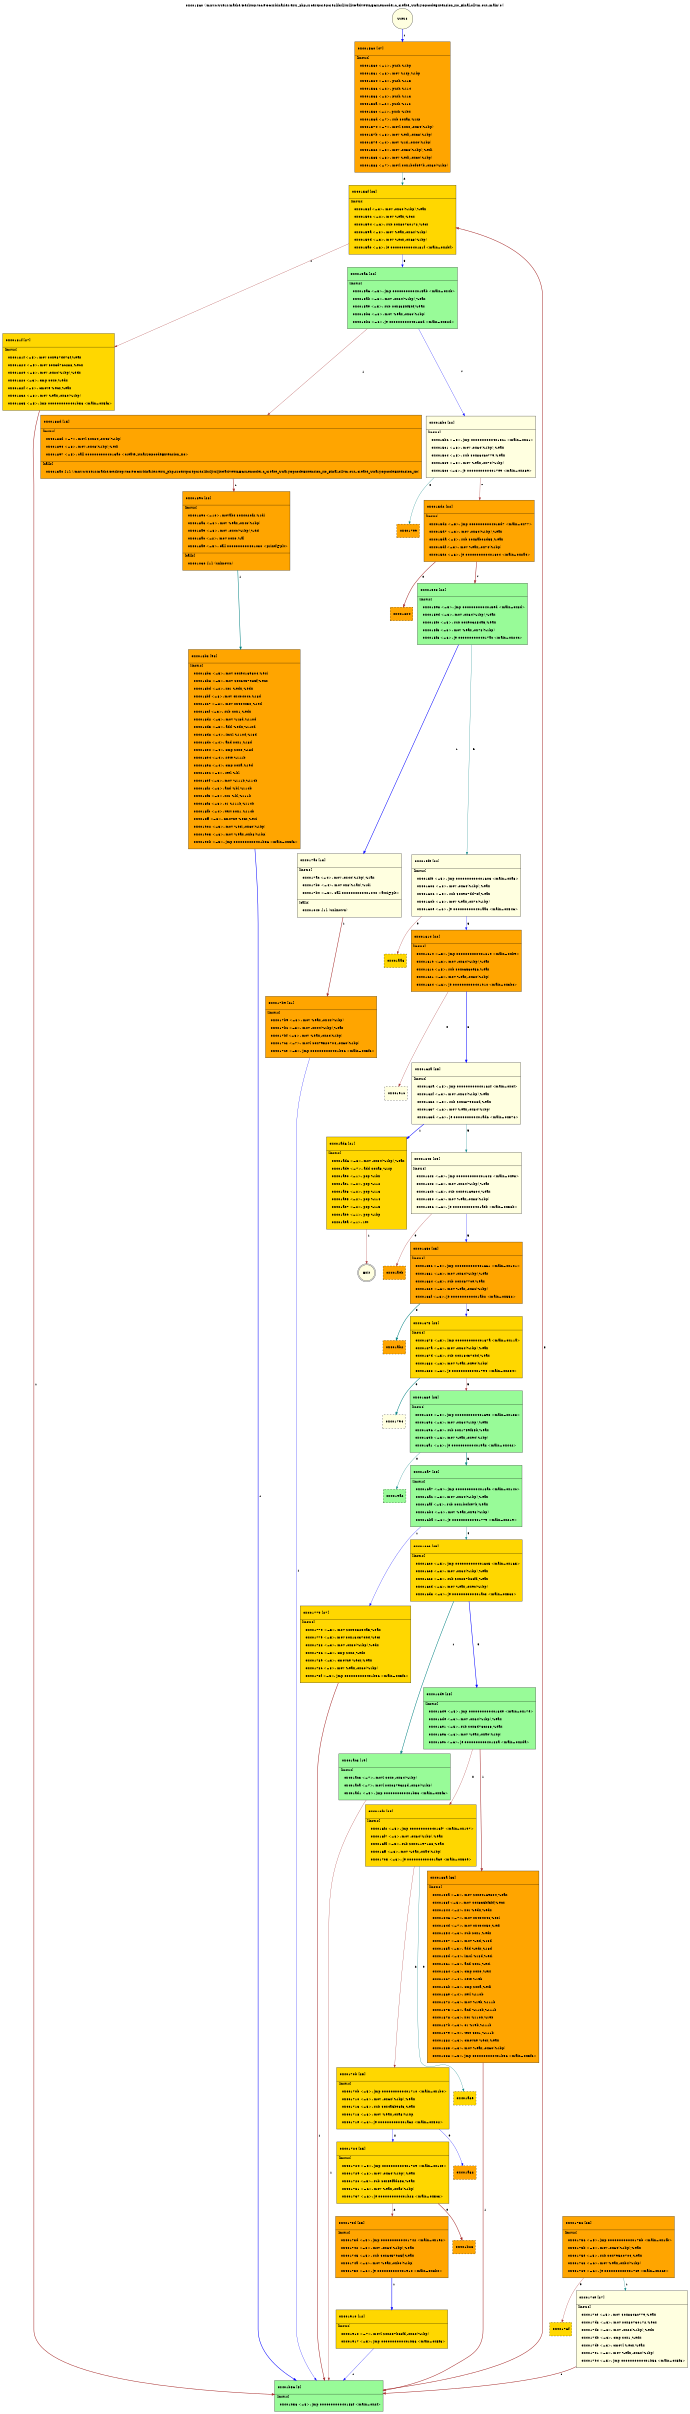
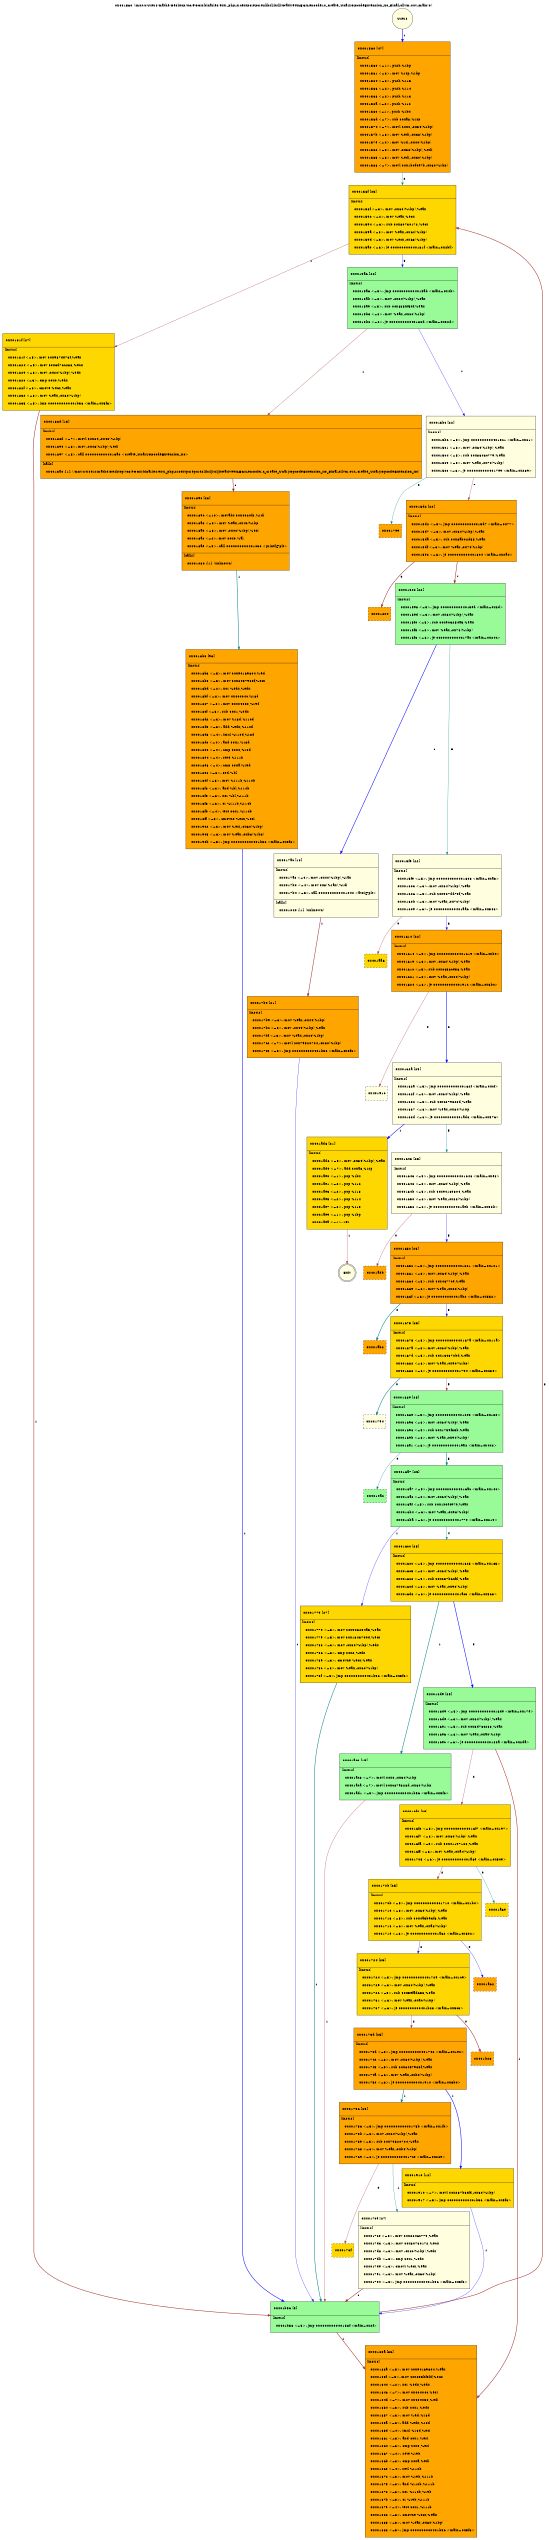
edge "0x401779 [27]" -> "0x401b56 [5]": color brown -> teal
edge "0x40173d [25]" -> "0x401756 [25]": added, label "1"
edge "0x40183a [83]" -> "0x401b56 [5]": reversed
